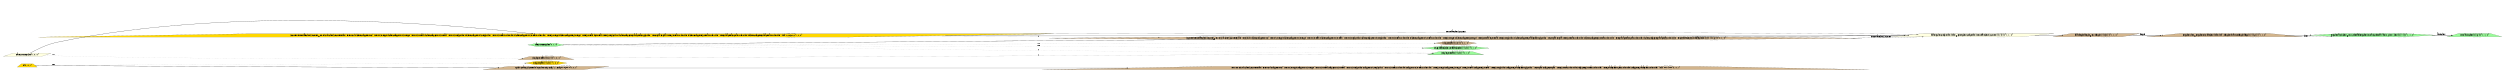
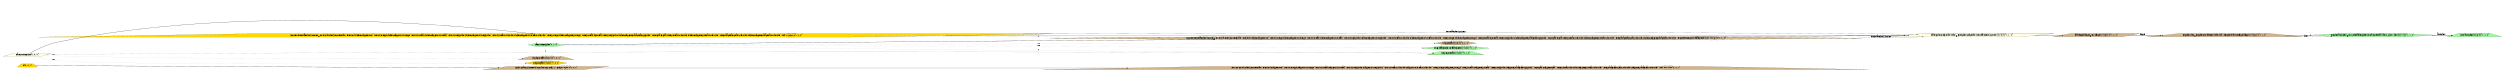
edge "String keystorePath@@@2@@@['1', '0', '0']" -> "String keystorePath@@@2@@@['0', '1', '0']": now "makeCustomHttpClient['1', '0', '0']" -> "String keystorePath@@@2@@@['0', '1', '0']"
edge "get['0', '0', '1']" -> "String certAlias@@@2@@@['1', '0', '0']": now "makeCustomHttpClient['1', '0', '0']" -> "String certAlias@@@2@@@['1', '0', '0']"
